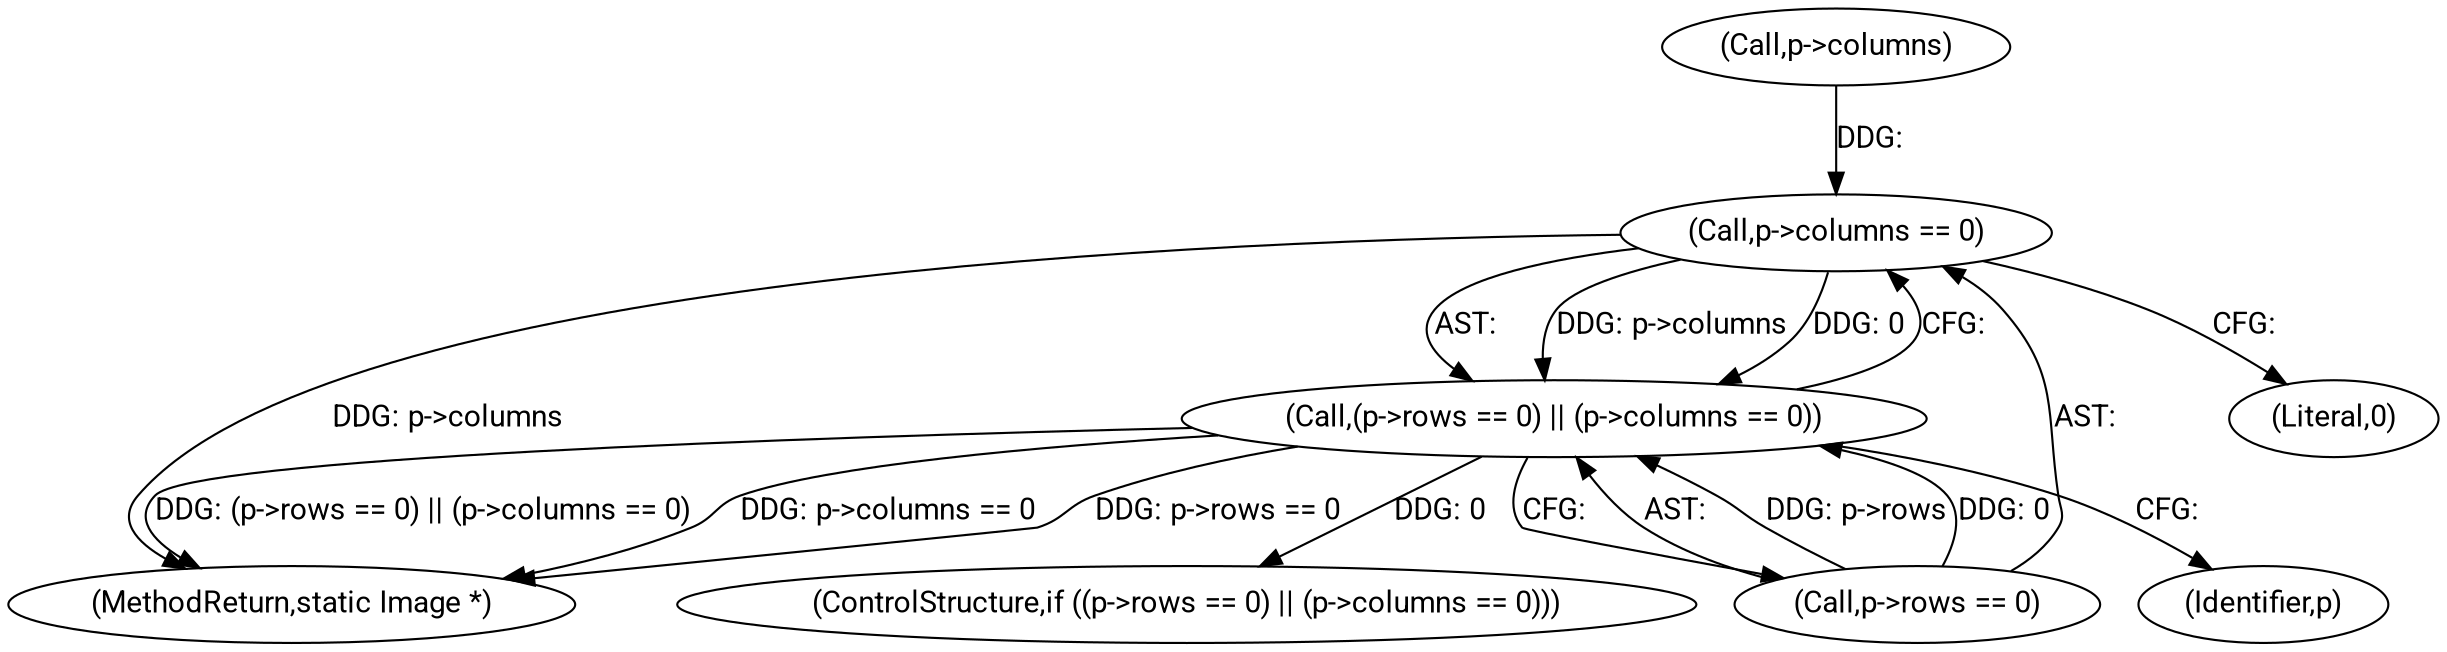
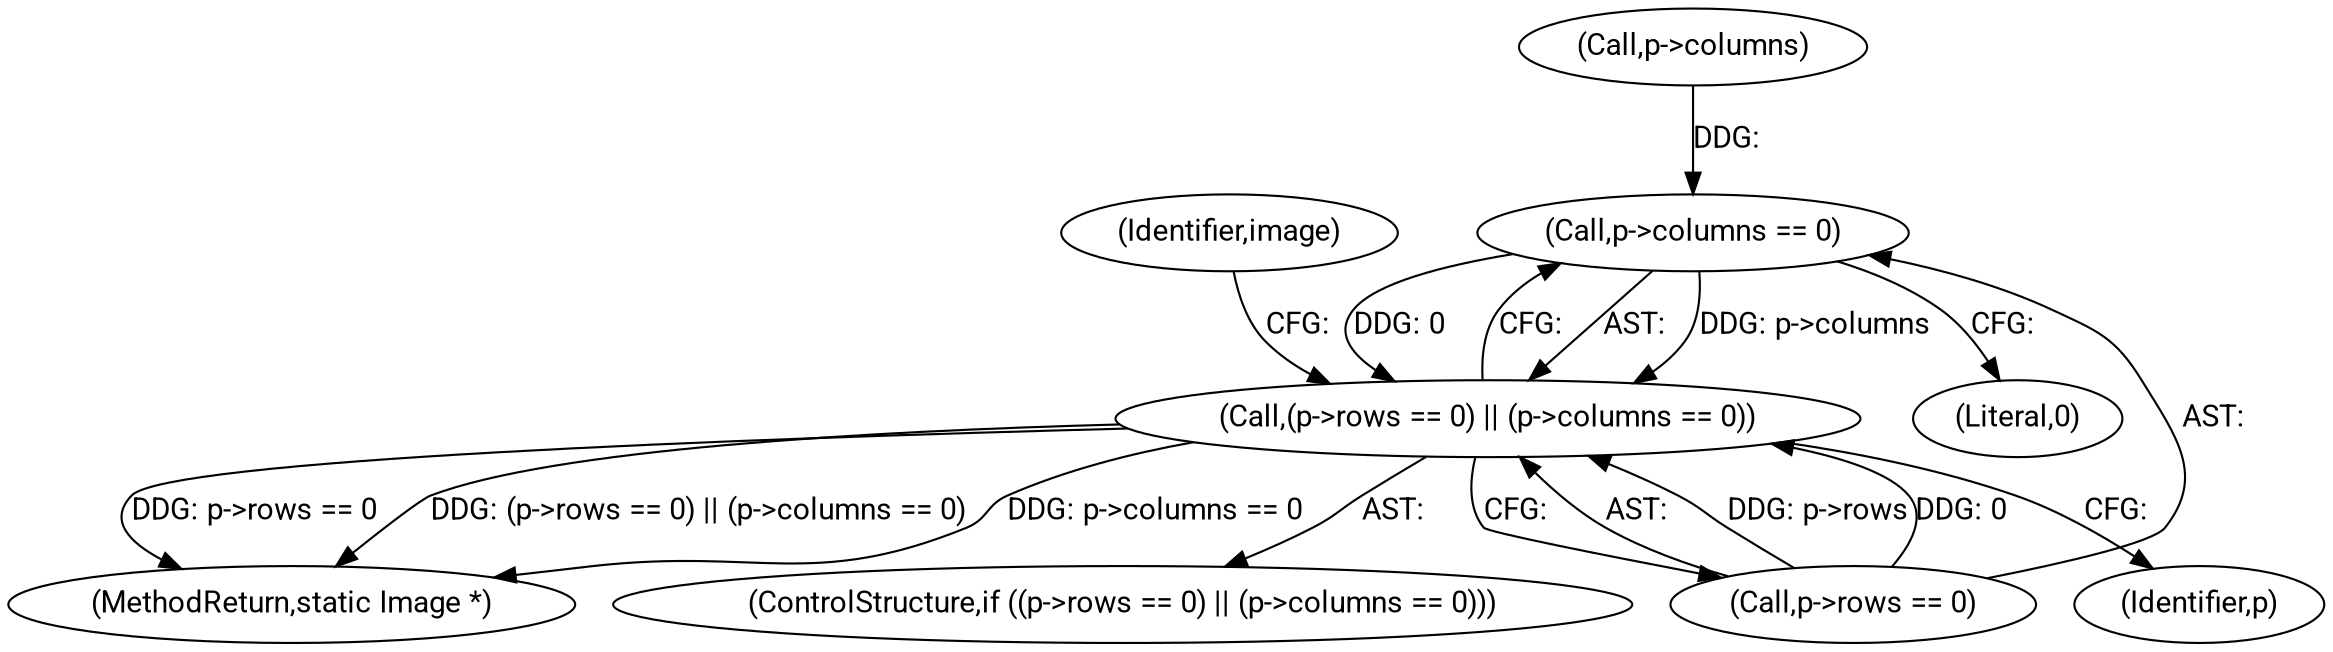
node "(Identifier,image)": added
edge "(Call,p->columns == 0)" -> "(MethodReturn,static Image *)": removed, label "DDG: p->columns"
edge "(Call,(p->rows == 0) || (p->columns == 0))" -> "(ControlStructure,if ((p->rows == 0) || (p->columns == 0)))": label "DDG: 0" -> "AST: "
